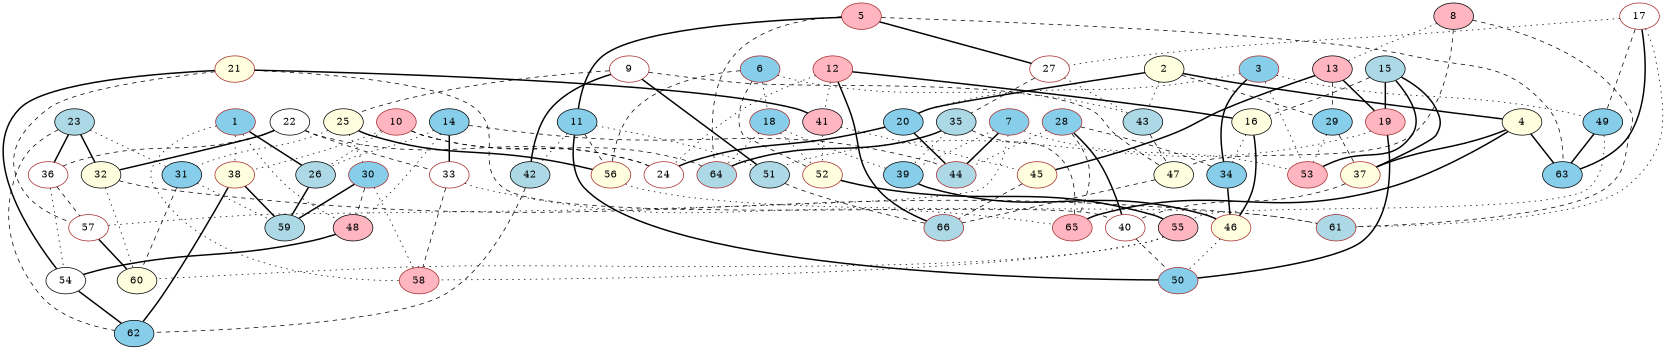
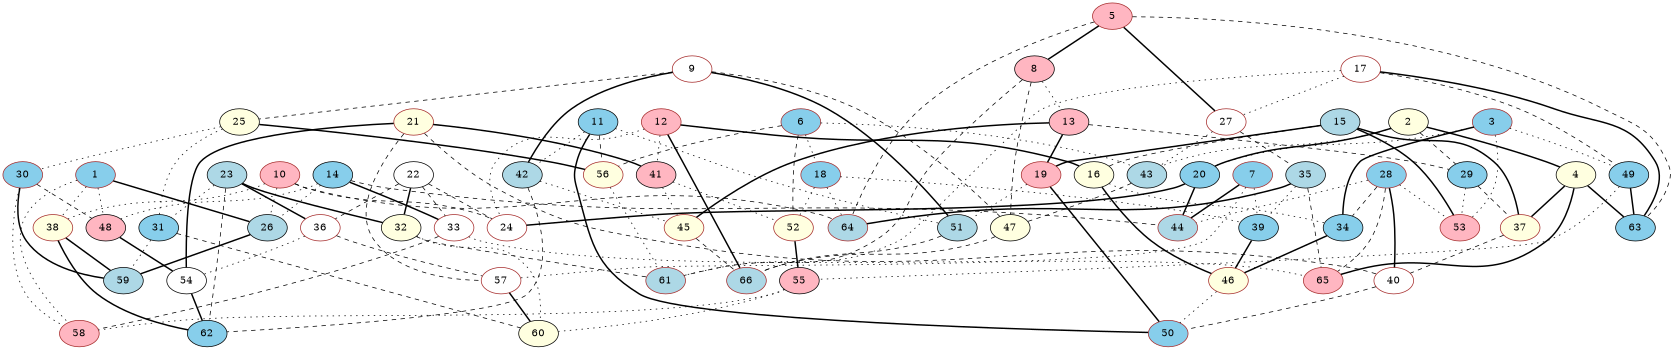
edge "5" -- "11": now "5" -- "8"
edge "7" -- "53": now "28" -- "53"
edge "42" -- "45": added
